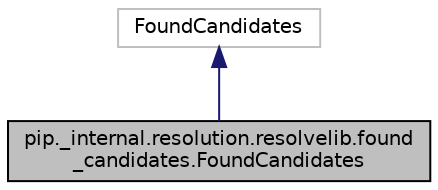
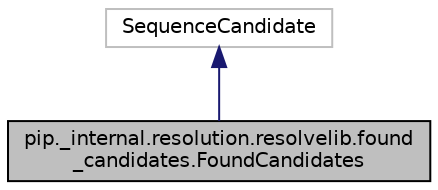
node "FoundCandidates": label "FoundCandidates" -> "SequenceCandidate"
